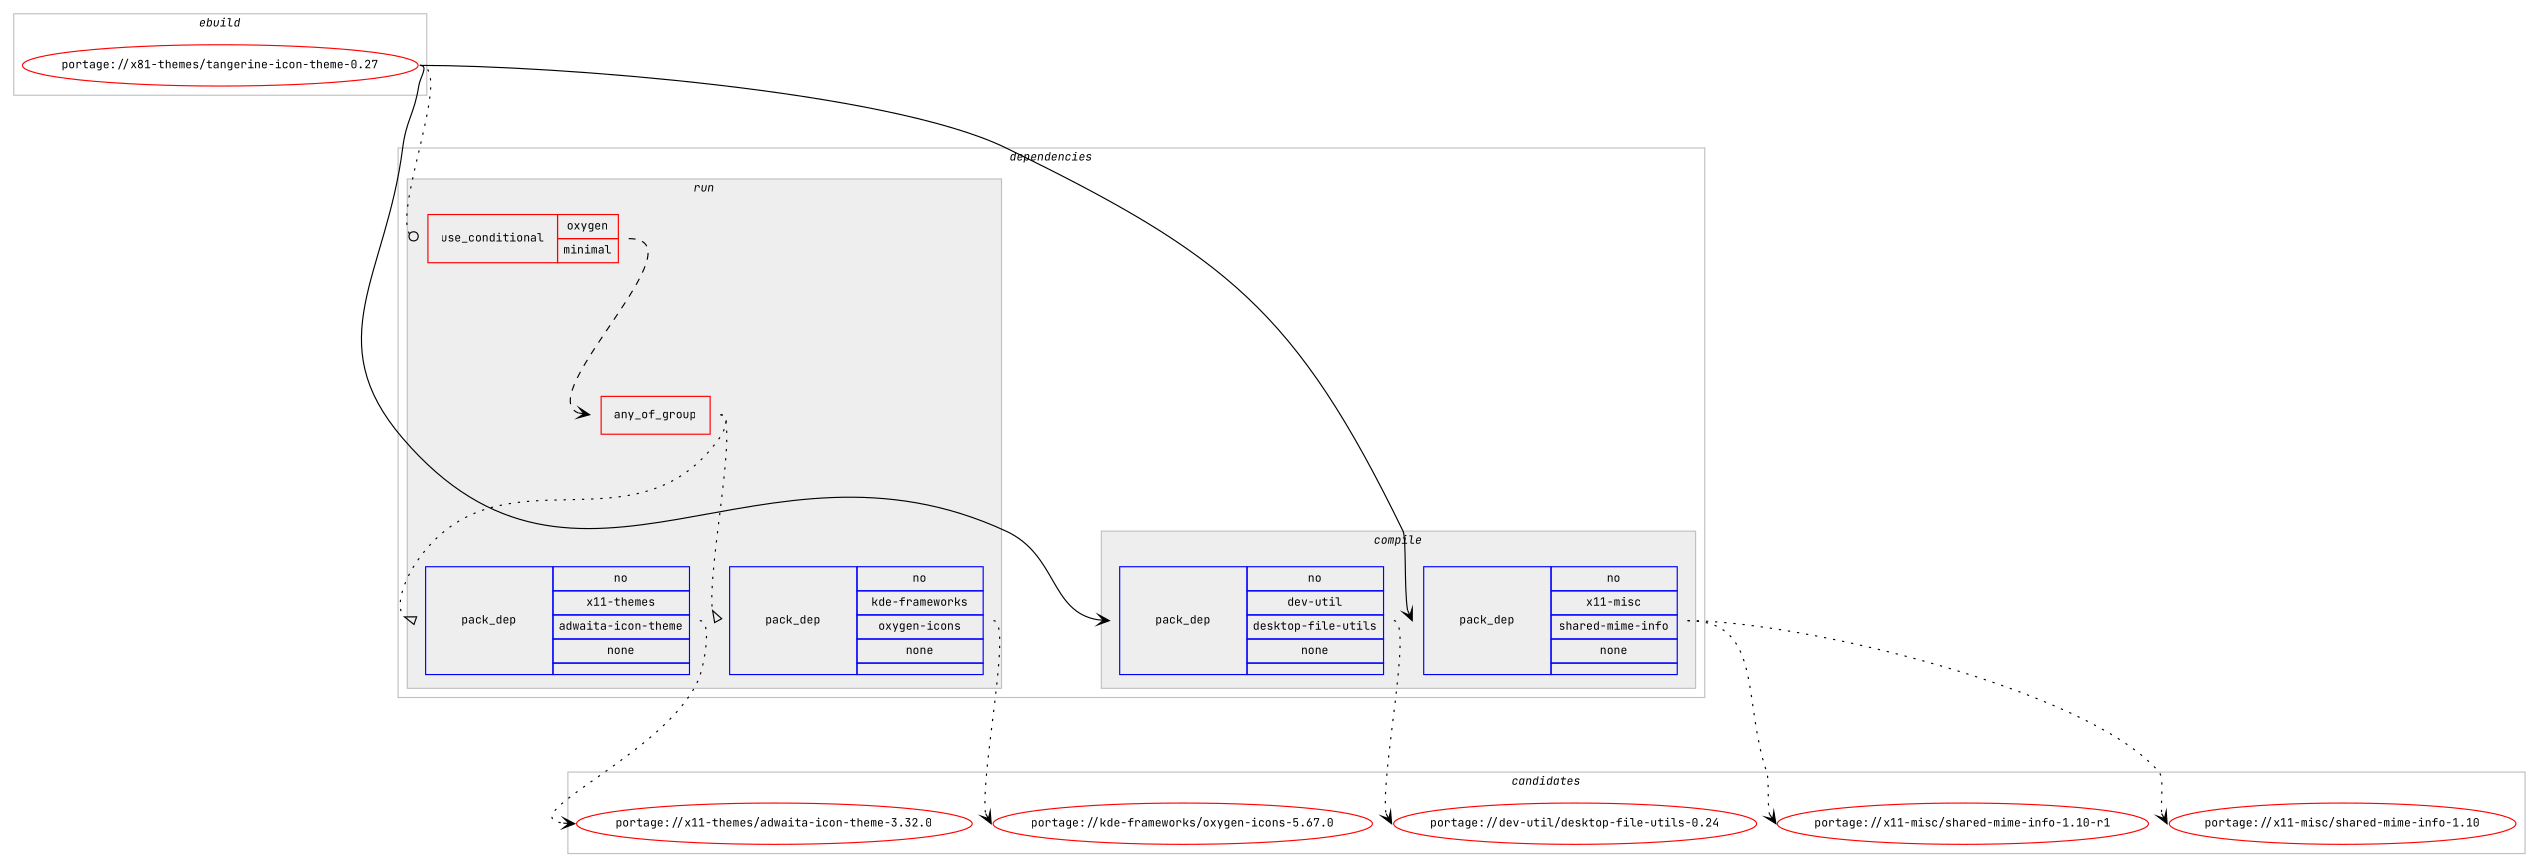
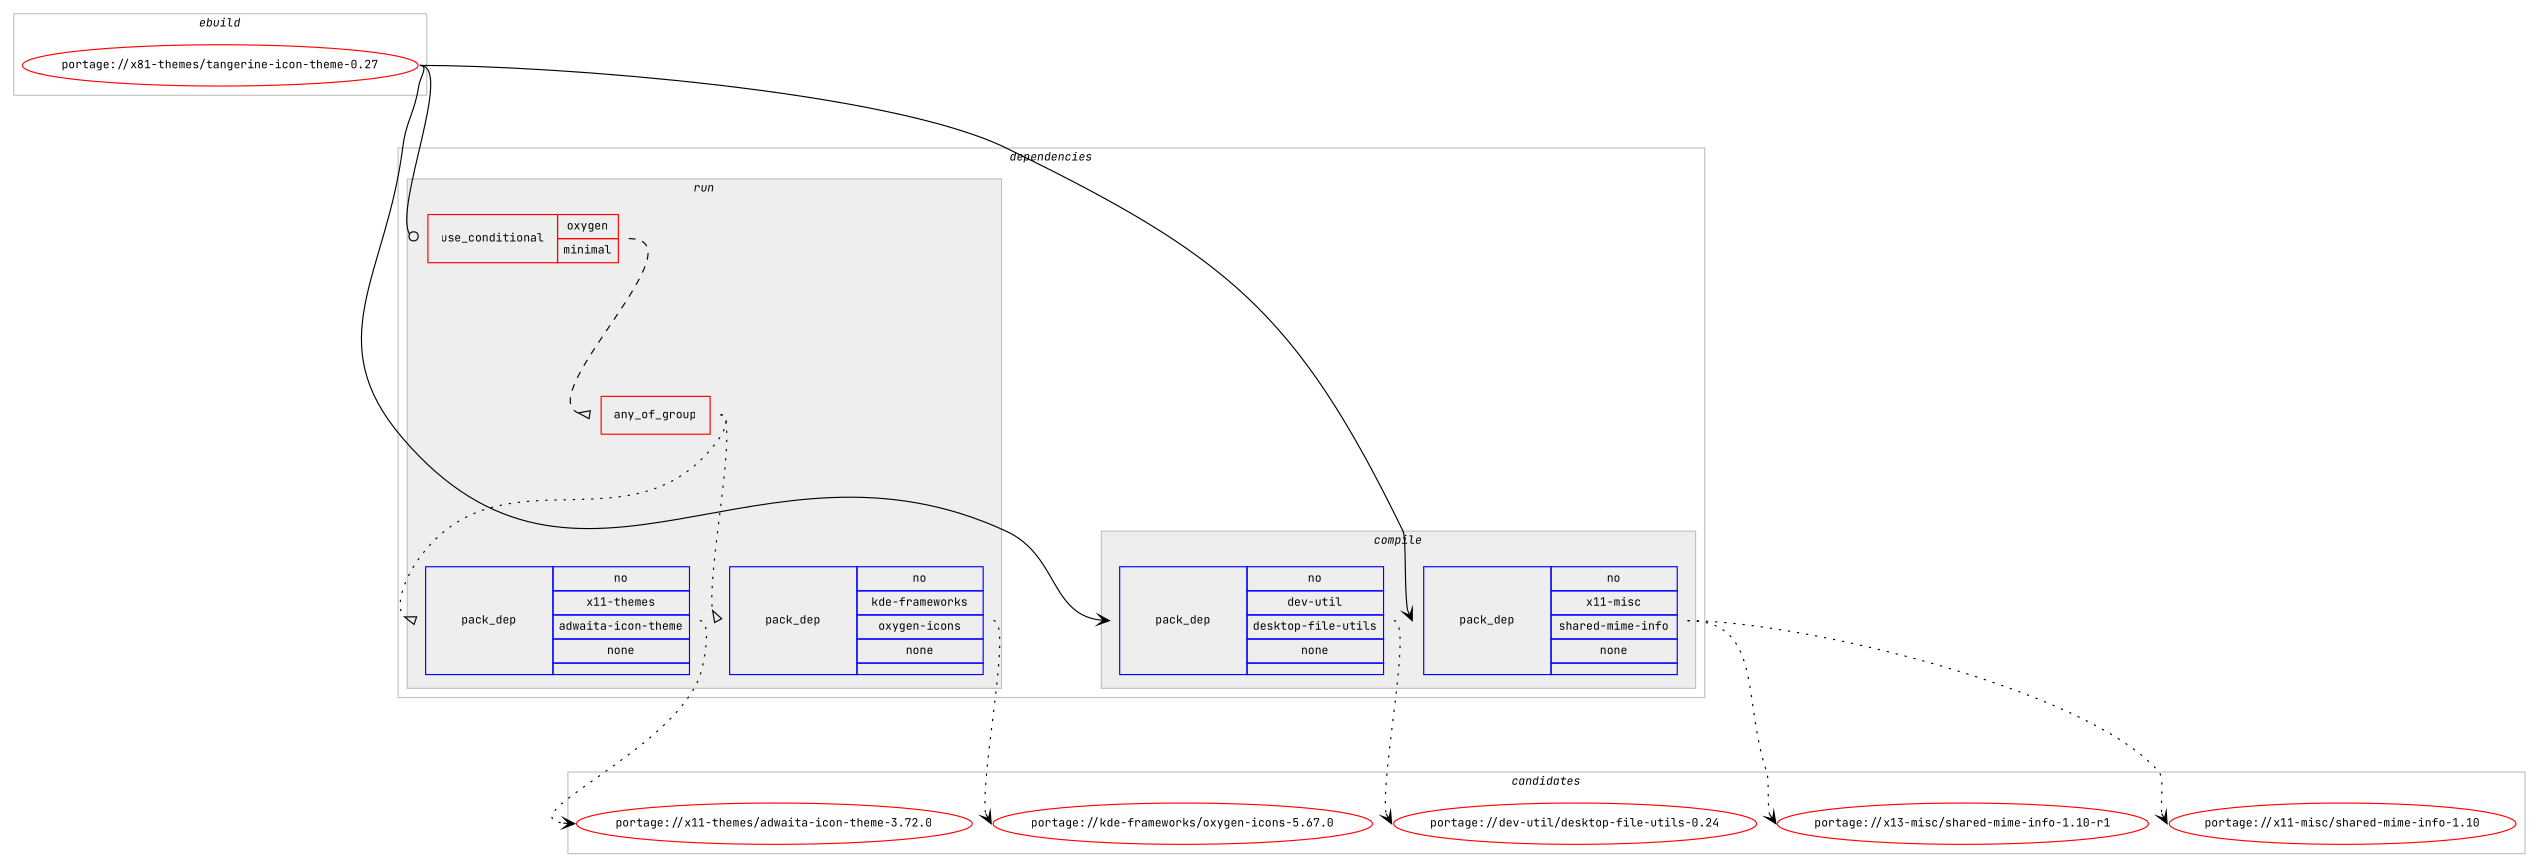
edge "portage://x81-themes/tangerine-icon-theme-0.27" -> "use_conditional": style dotted -> solid
edge "use_conditional" -> "any_of_group": arrowhead vee -> oinv
node "portage://x11-themes/adwaita-icon-theme-3.32.0": label "portage://x11-themes/adwaita-icon-theme-3.32.0" -> "portage://x11-themes/adwaita-icon-theme-3.72.0"
node "portage://x11-misc/shared-mime-info-1.10-r1": label "portage://x11-misc/shared-mime-info-1.10-r1" -> "portage://x13-misc/shared-mime-info-1.10-r1"
